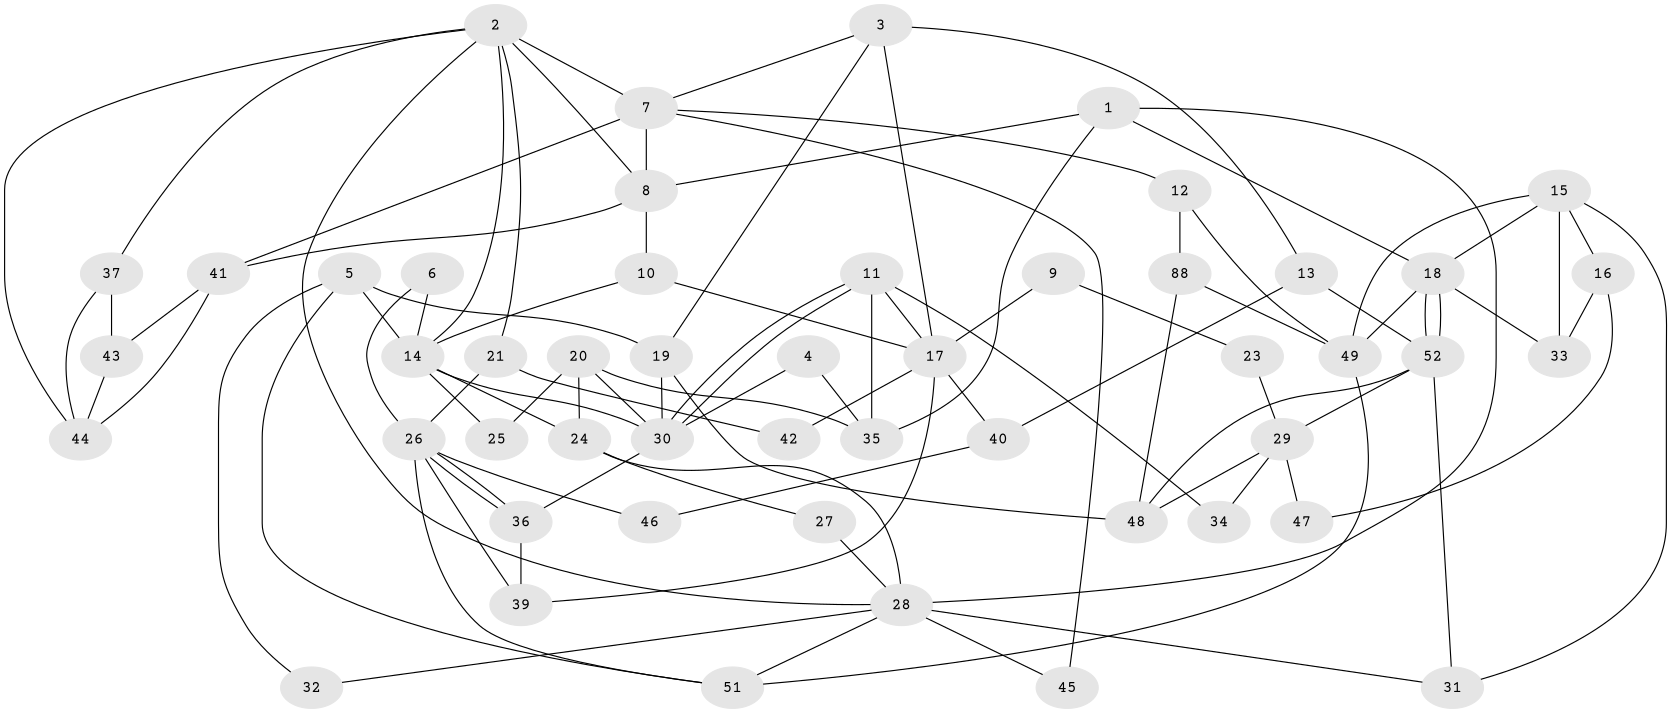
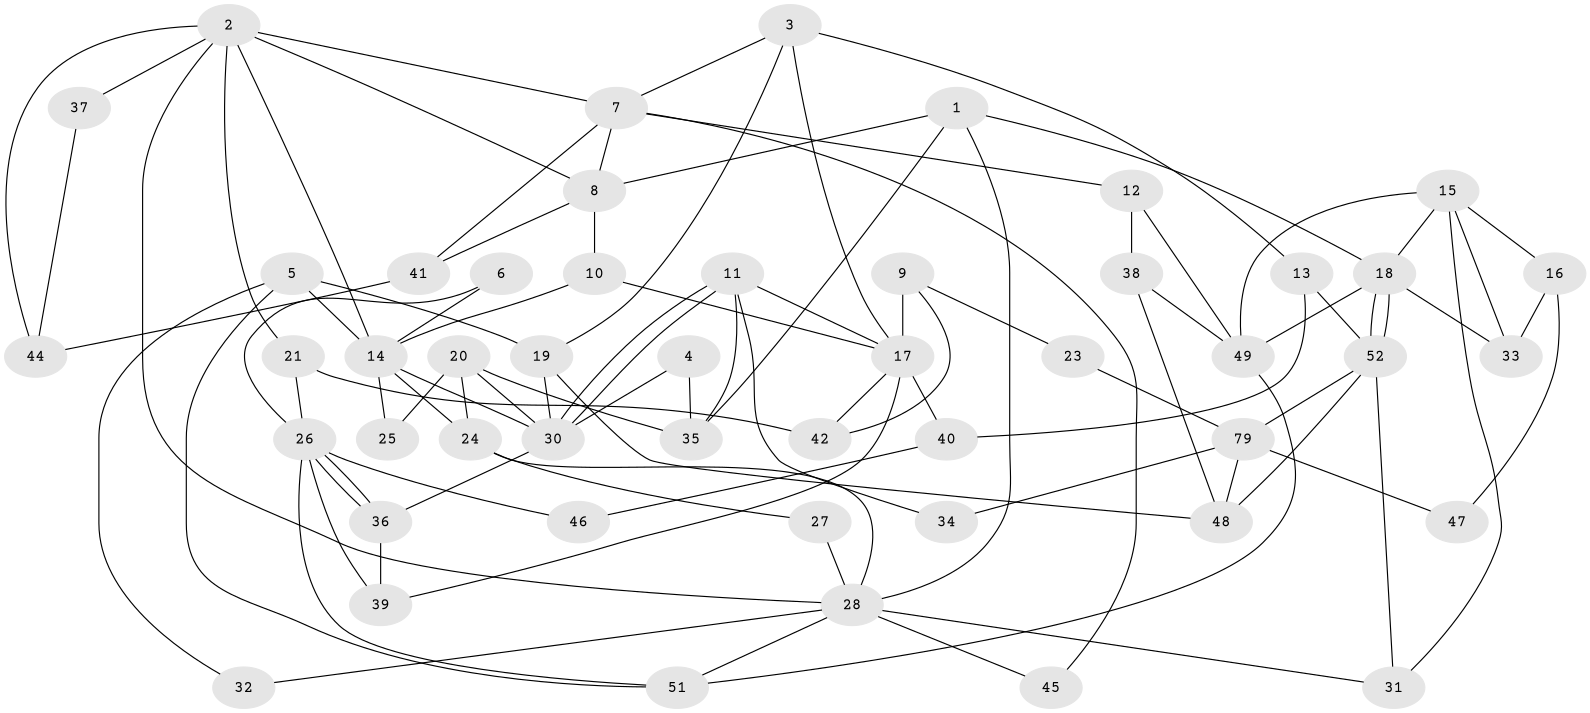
node "88": label "88" -> "38"
node "43": removed
edge "9" -- "42": added
node "29": label "29" -> "79"
